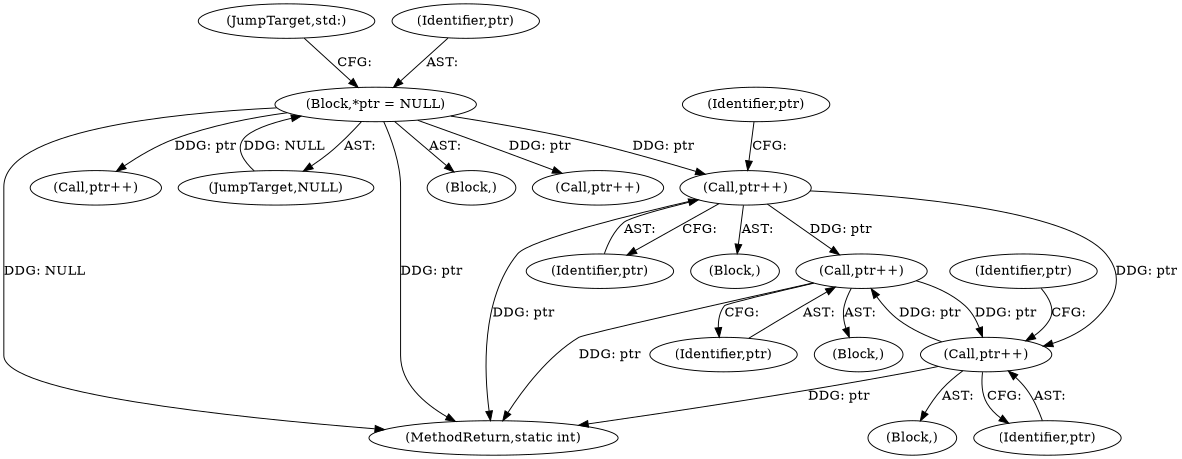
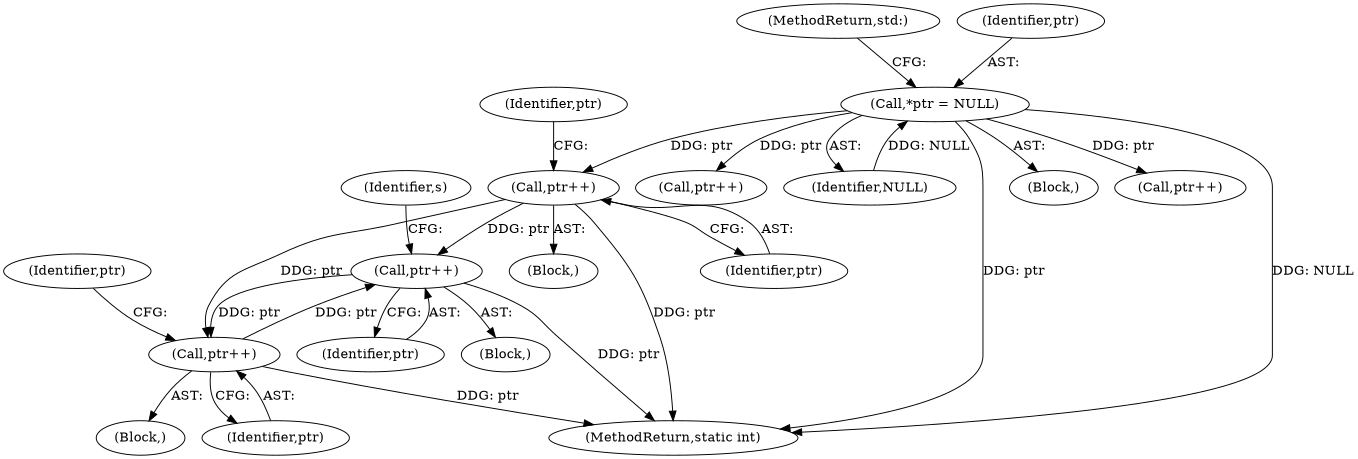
node "(JumpTarget,std:)": label "(JumpTarget,std:)" -> "(MethodReturn,std:)"
node "(Block,*ptr = NULL)": label "(Block,*ptr = NULL)" -> "(Call,*ptr = NULL)"
node "(JumpTarget,NULL)": label "(JumpTarget,NULL)" -> "(Identifier,NULL)"
node "(Identifier,s)": added
